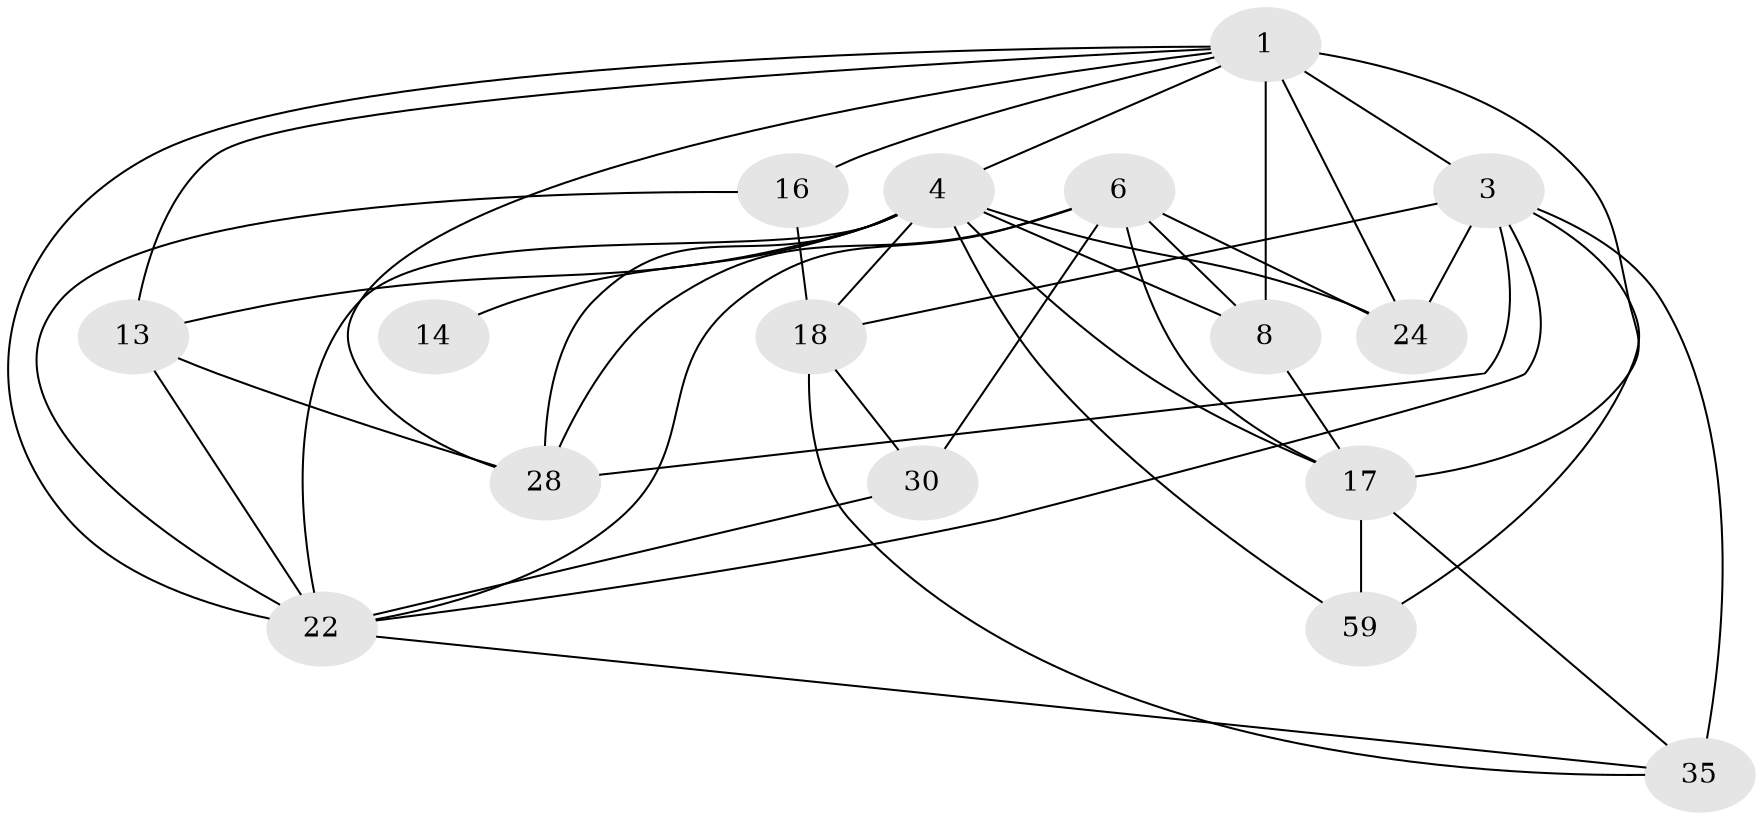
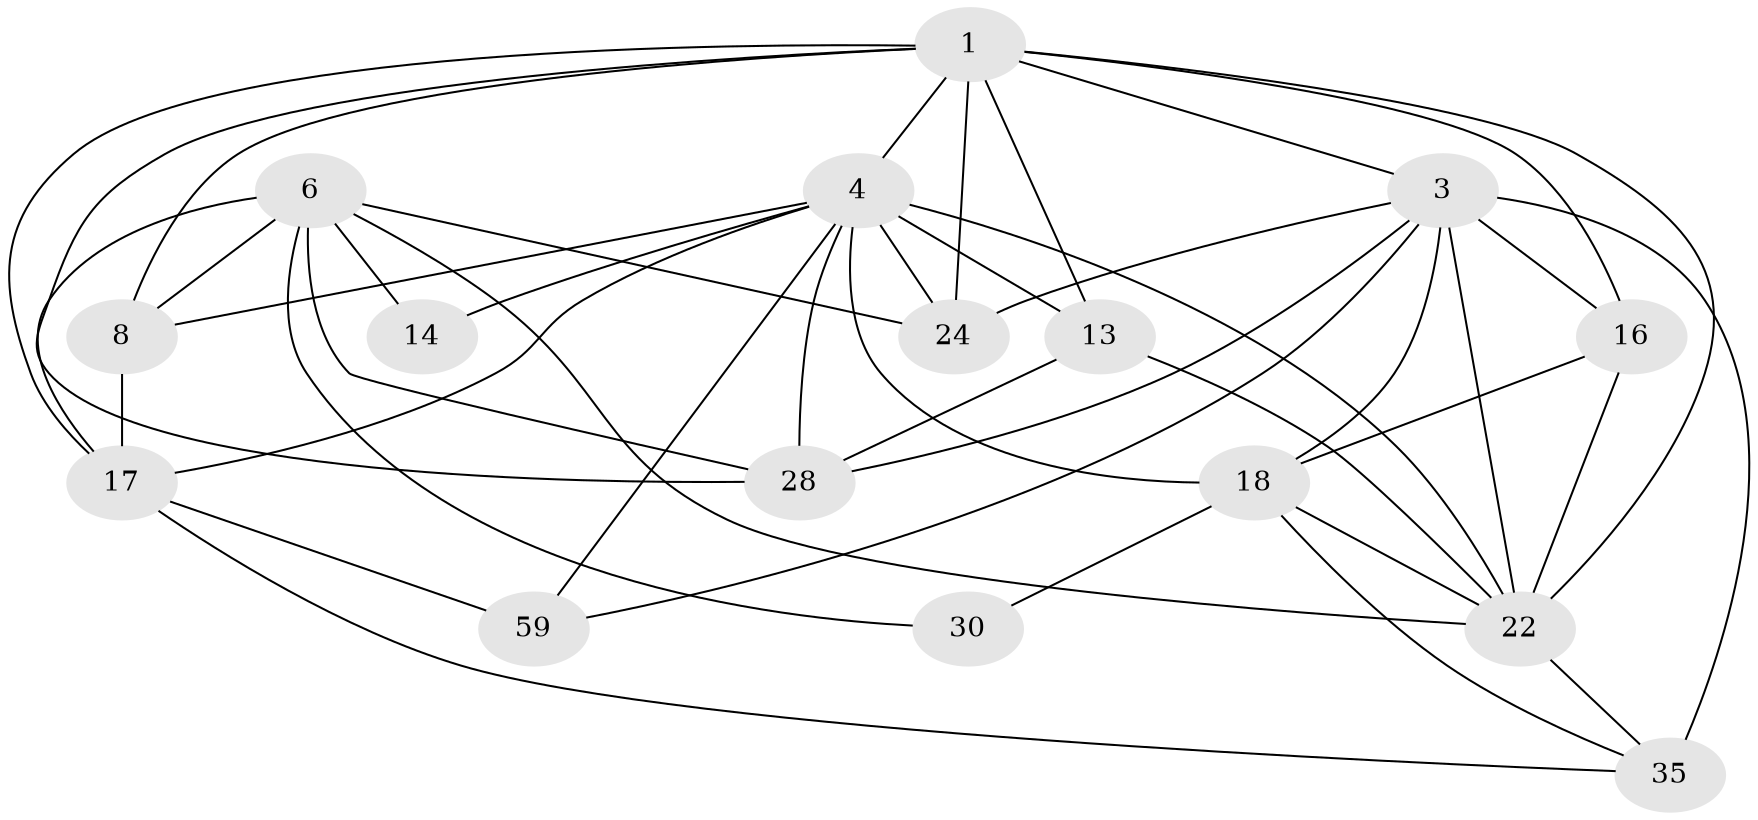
edge "6" -- "14": added
edge "3" -- "16": added
edge "30" -- "22": now "18" -- "22"
